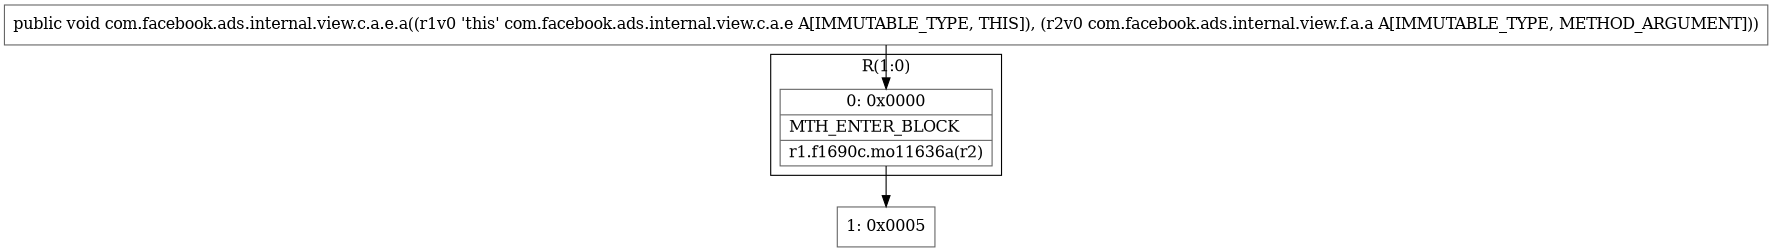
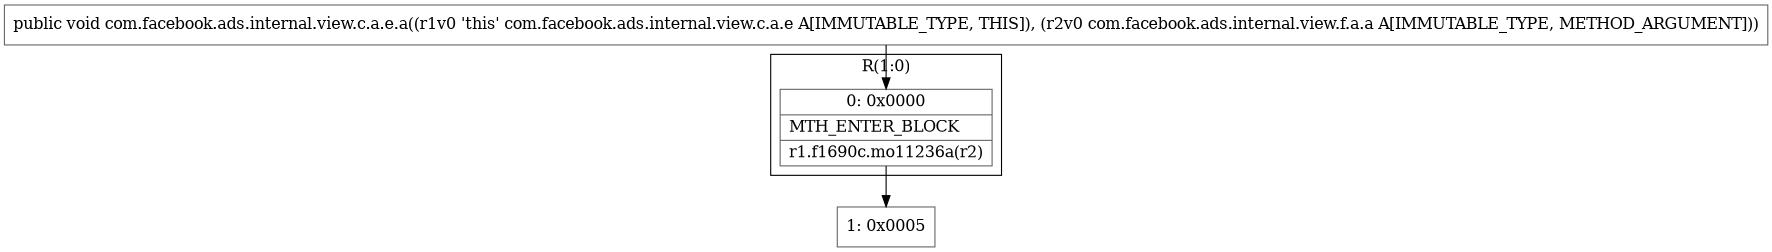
node "0: 0x0000": text "r1.f1690c.mo11636a(r2)" -> "r1.f1690c.mo11236a(r2)"
